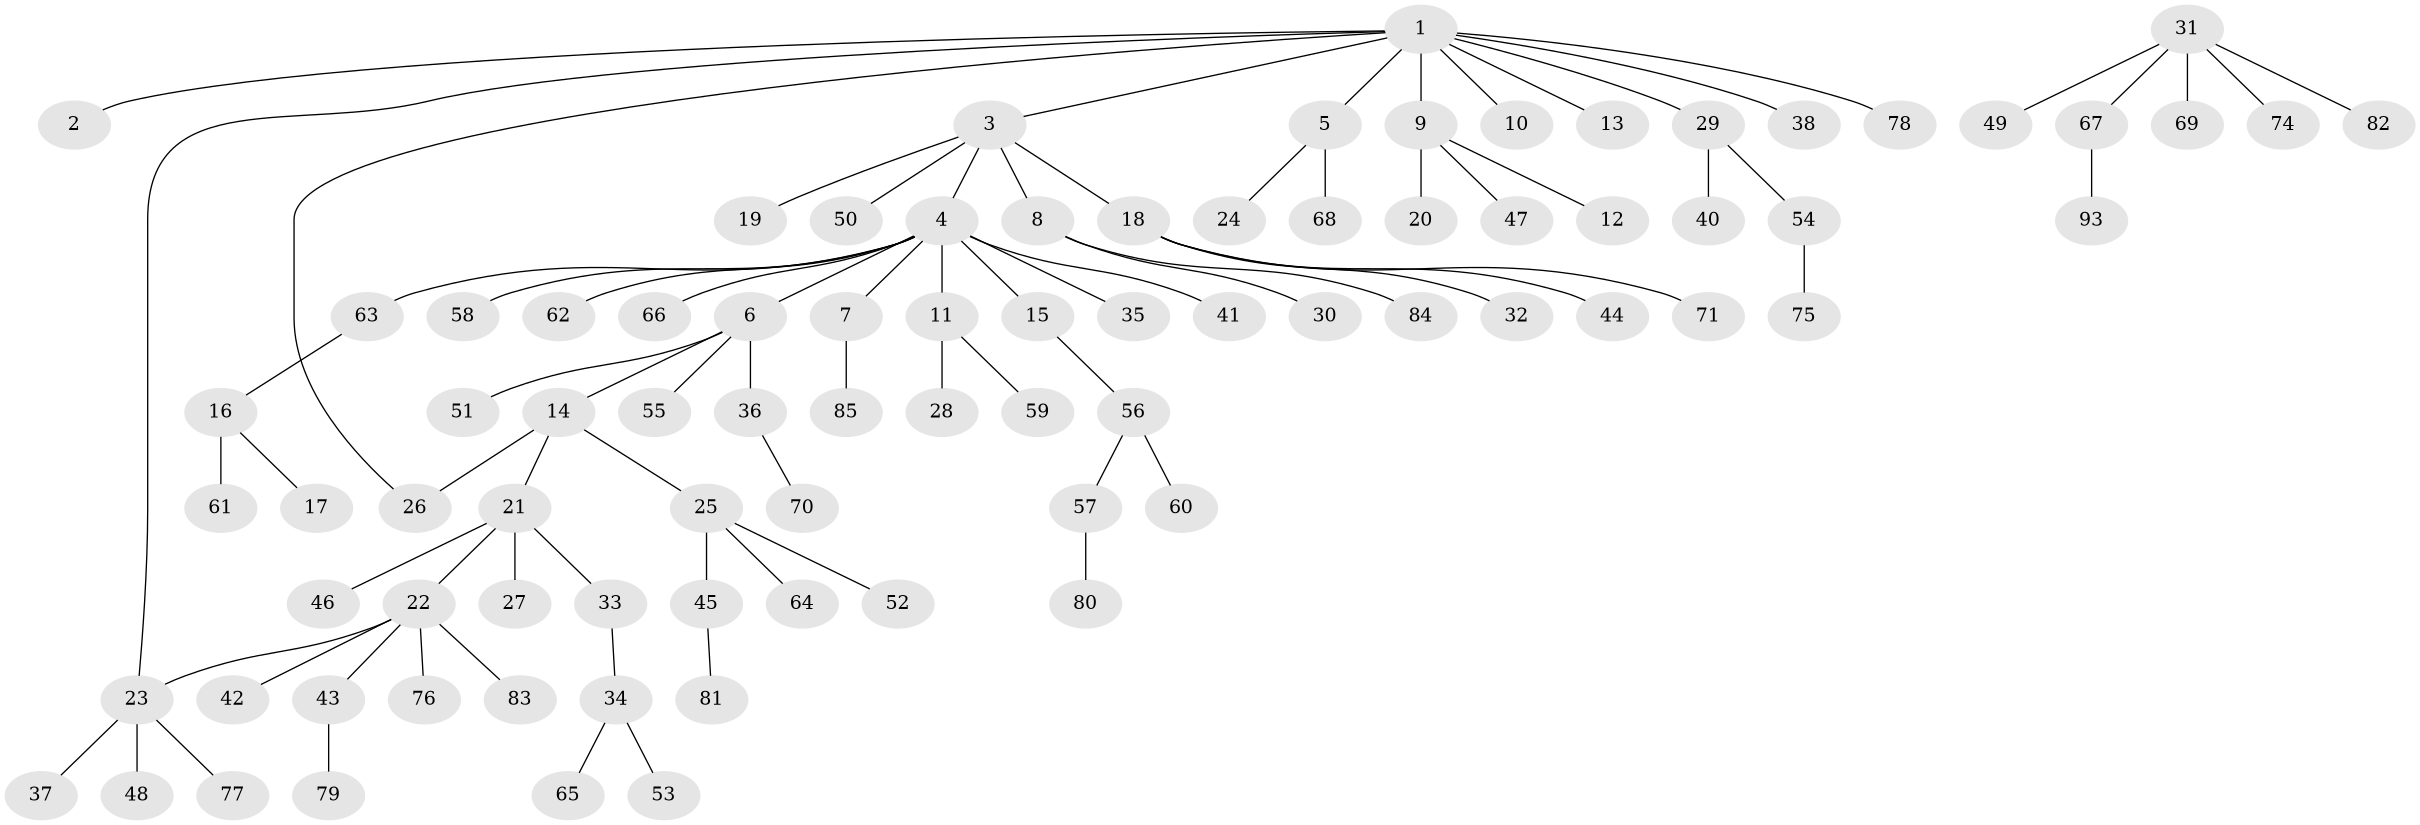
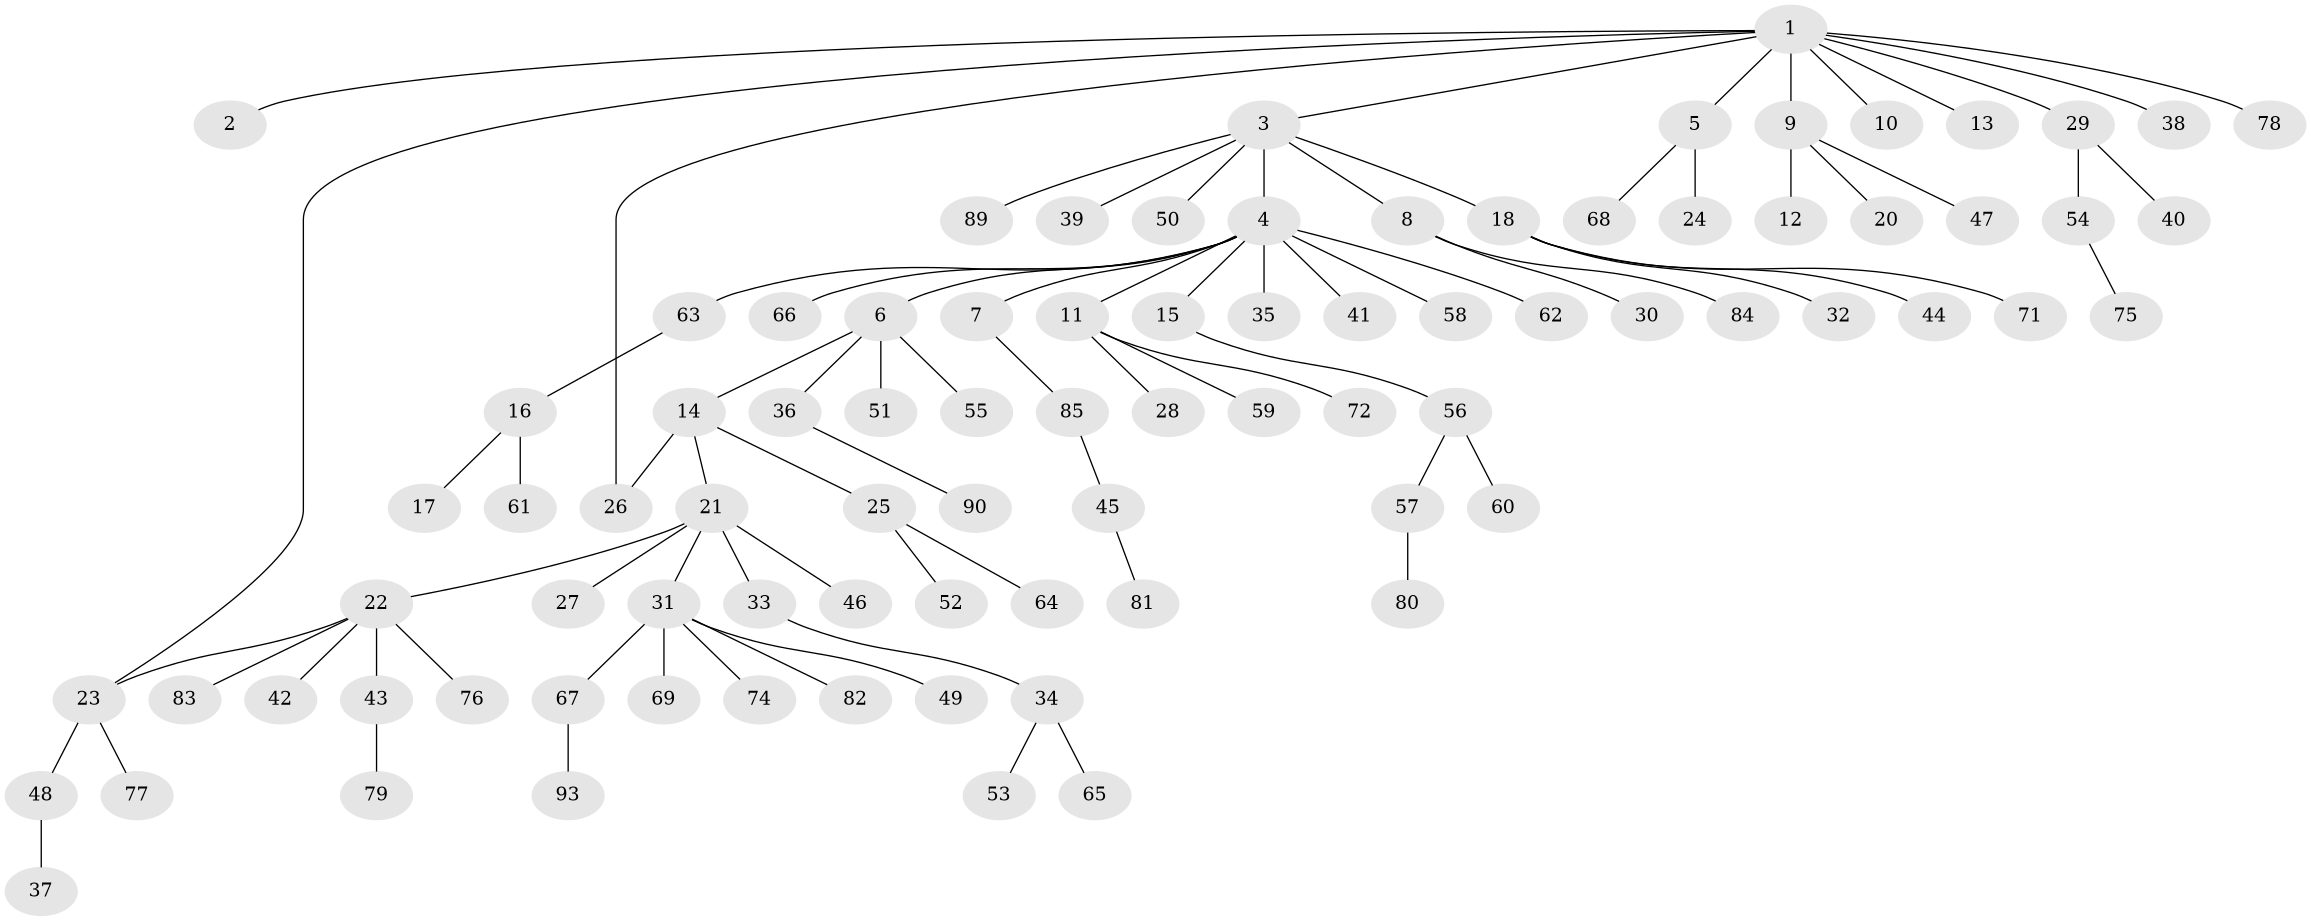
node "19": label "19" -> "89"
node "39": added
node "72": added
node "70": label "70" -> "90"
edge "21" -- "31": added
edge "25" -- "45": now "85" -- "45"
edge "23" -- "37": now "48" -- "37"
